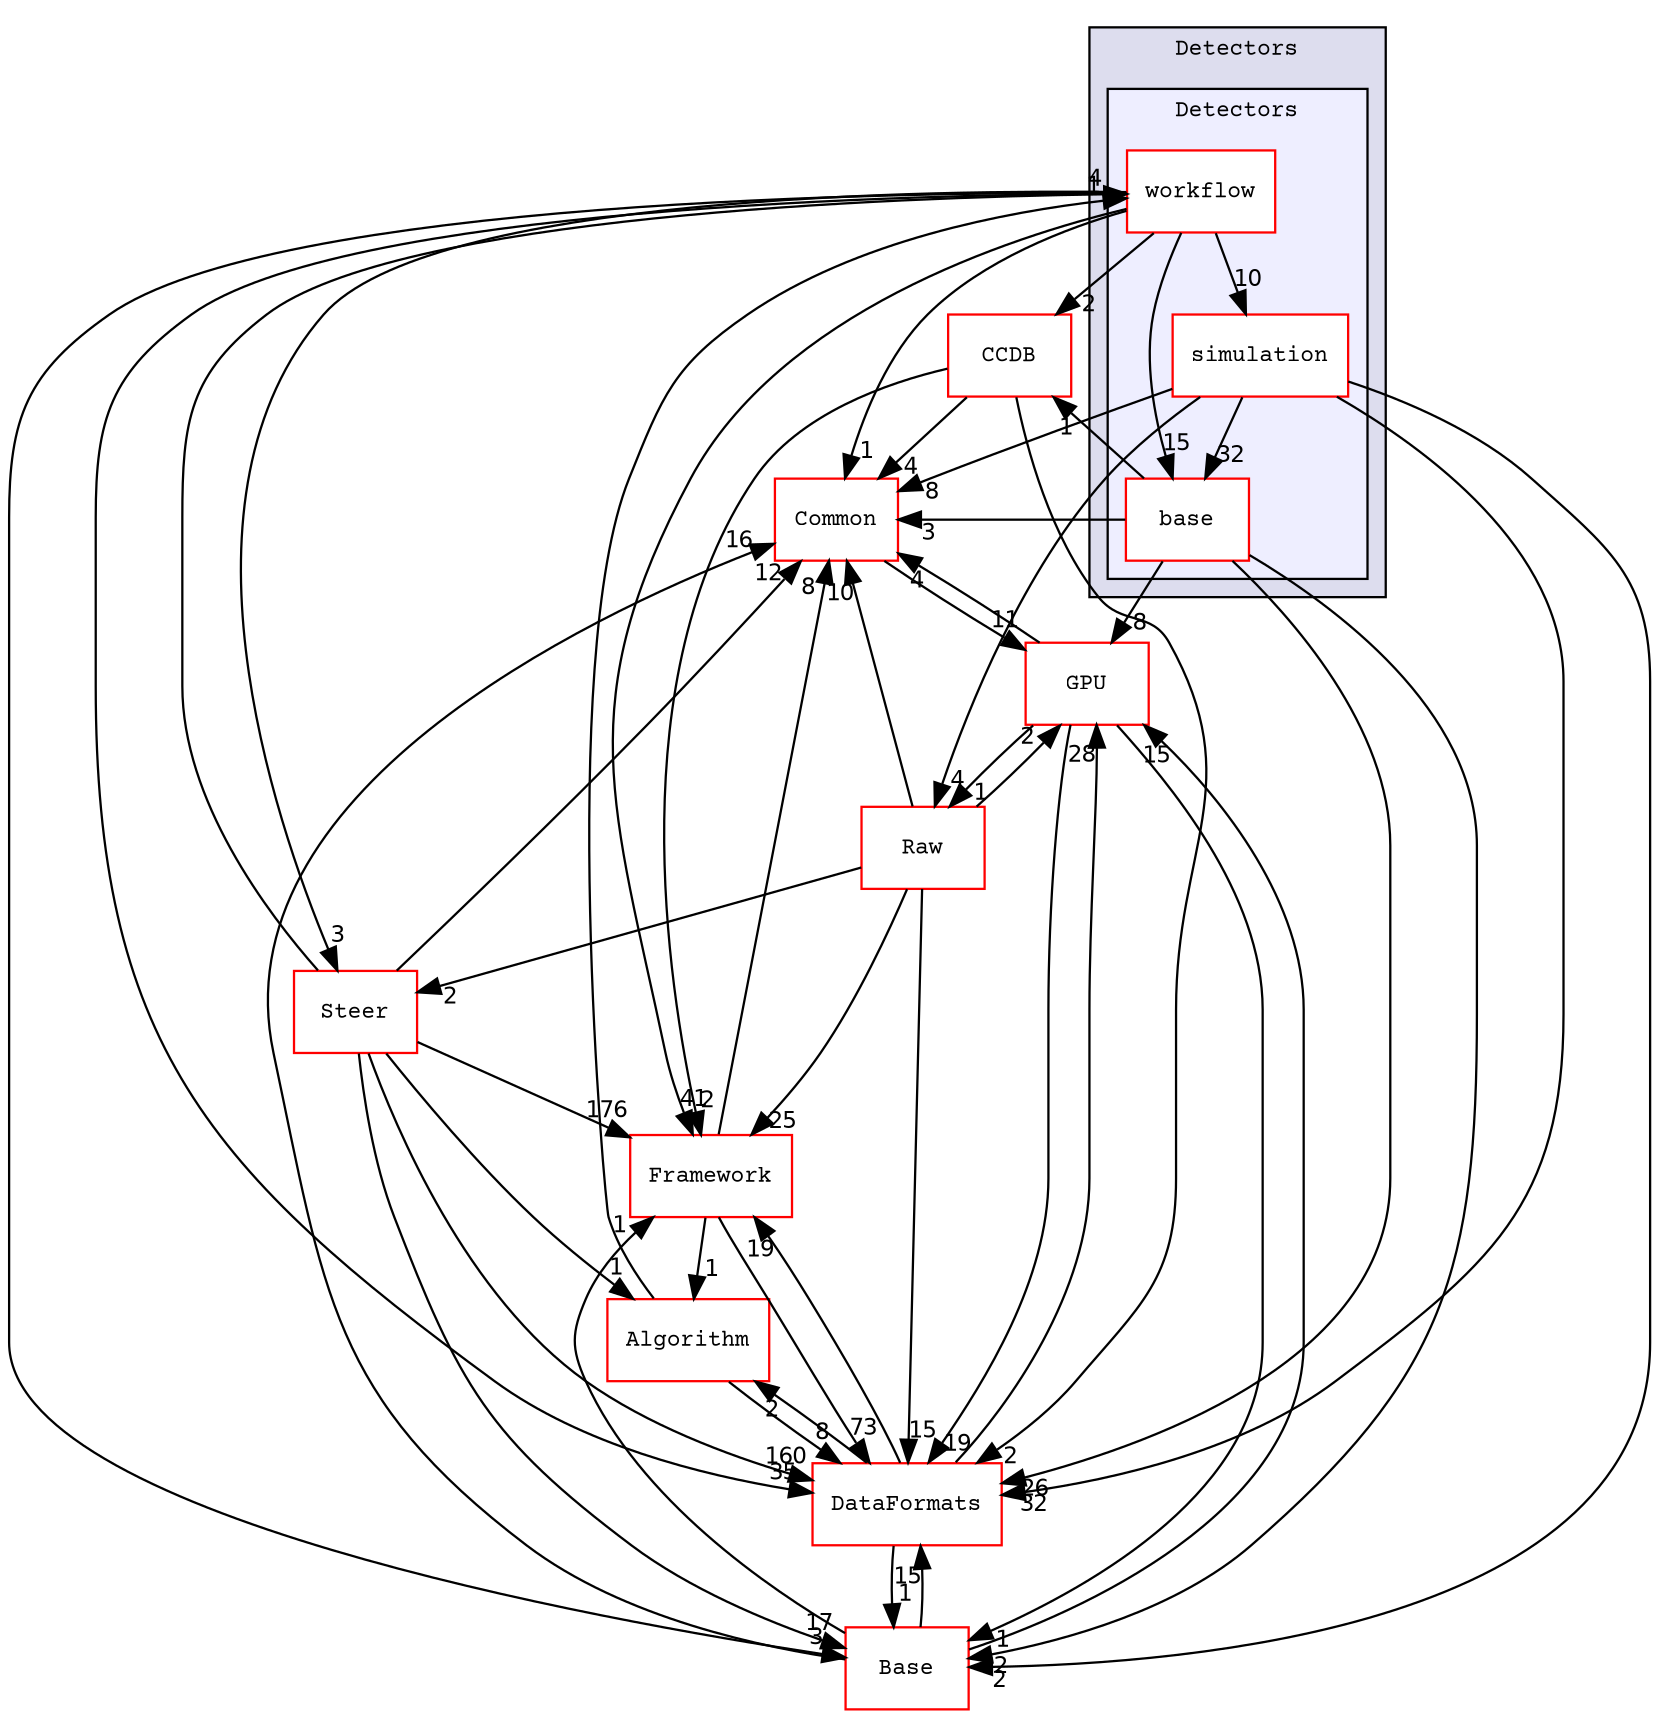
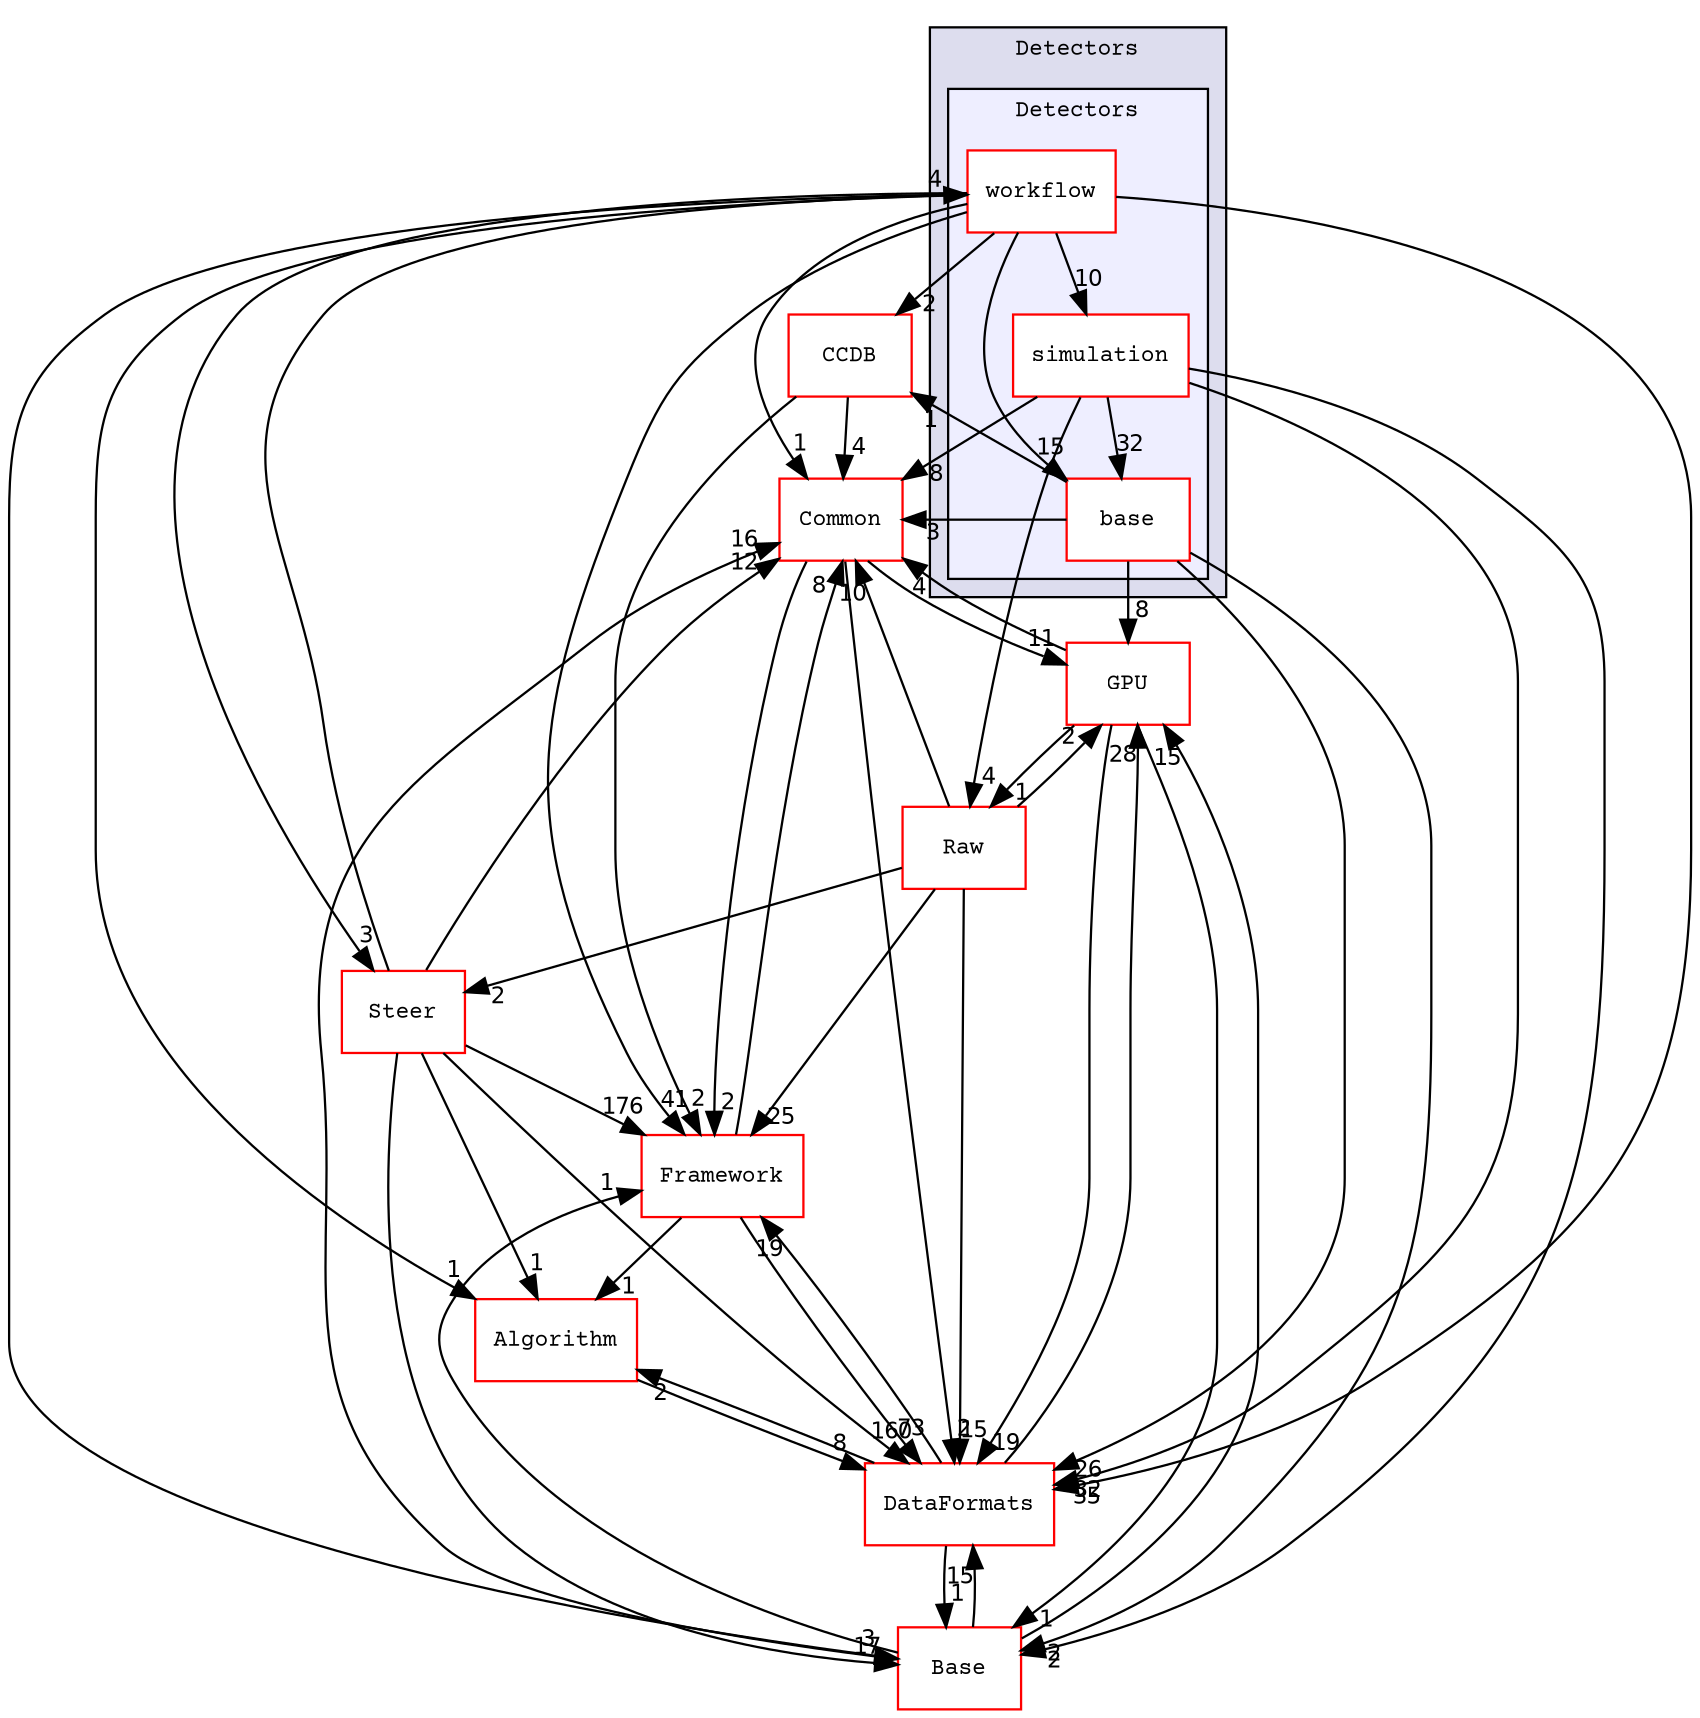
edge "Algorithm" -> "workflow": reversed
edge "Common" -> "Framework": added
edge "CCDB" -> "DataFormats": now "Common" -> "DataFormats"
